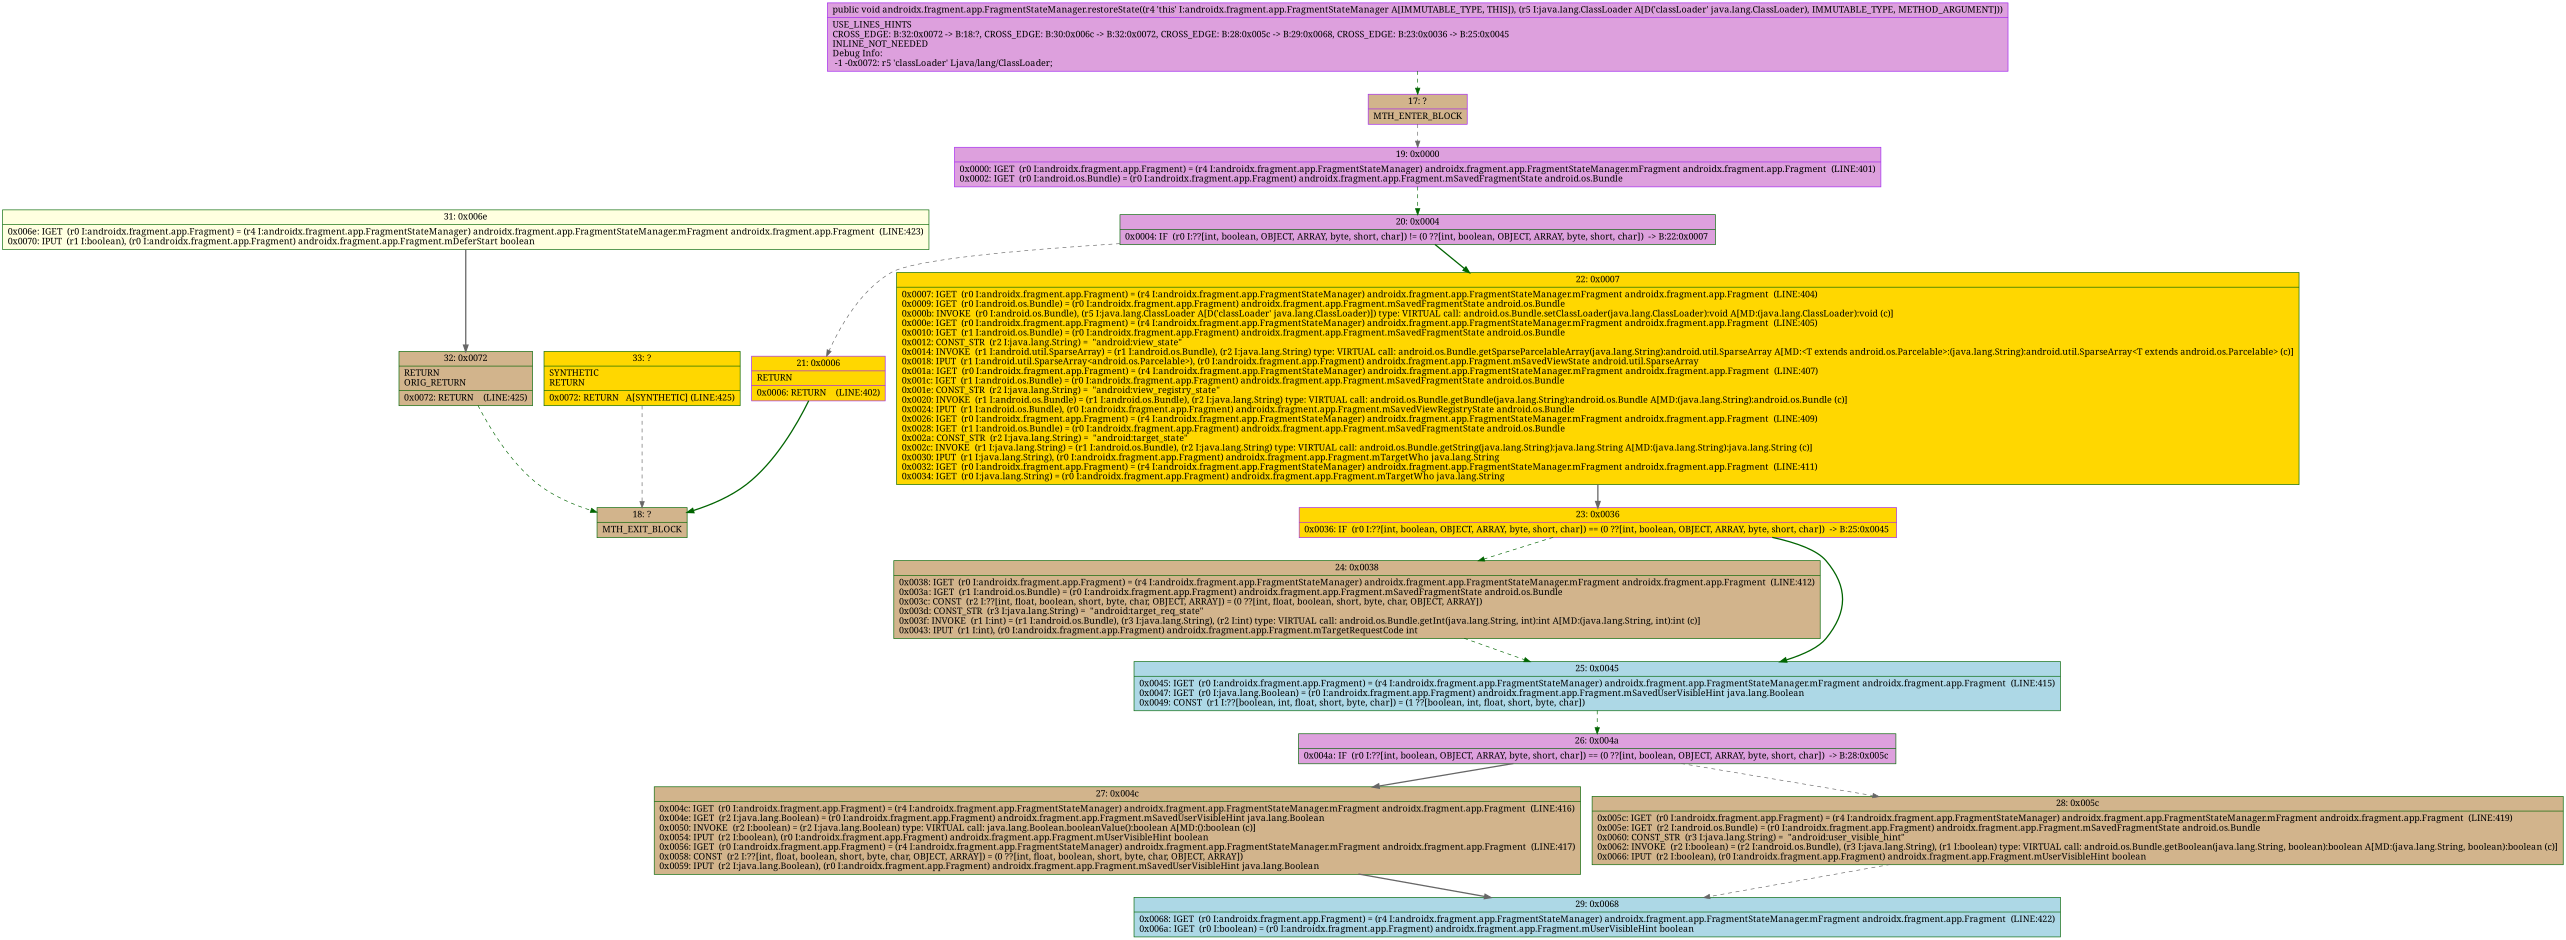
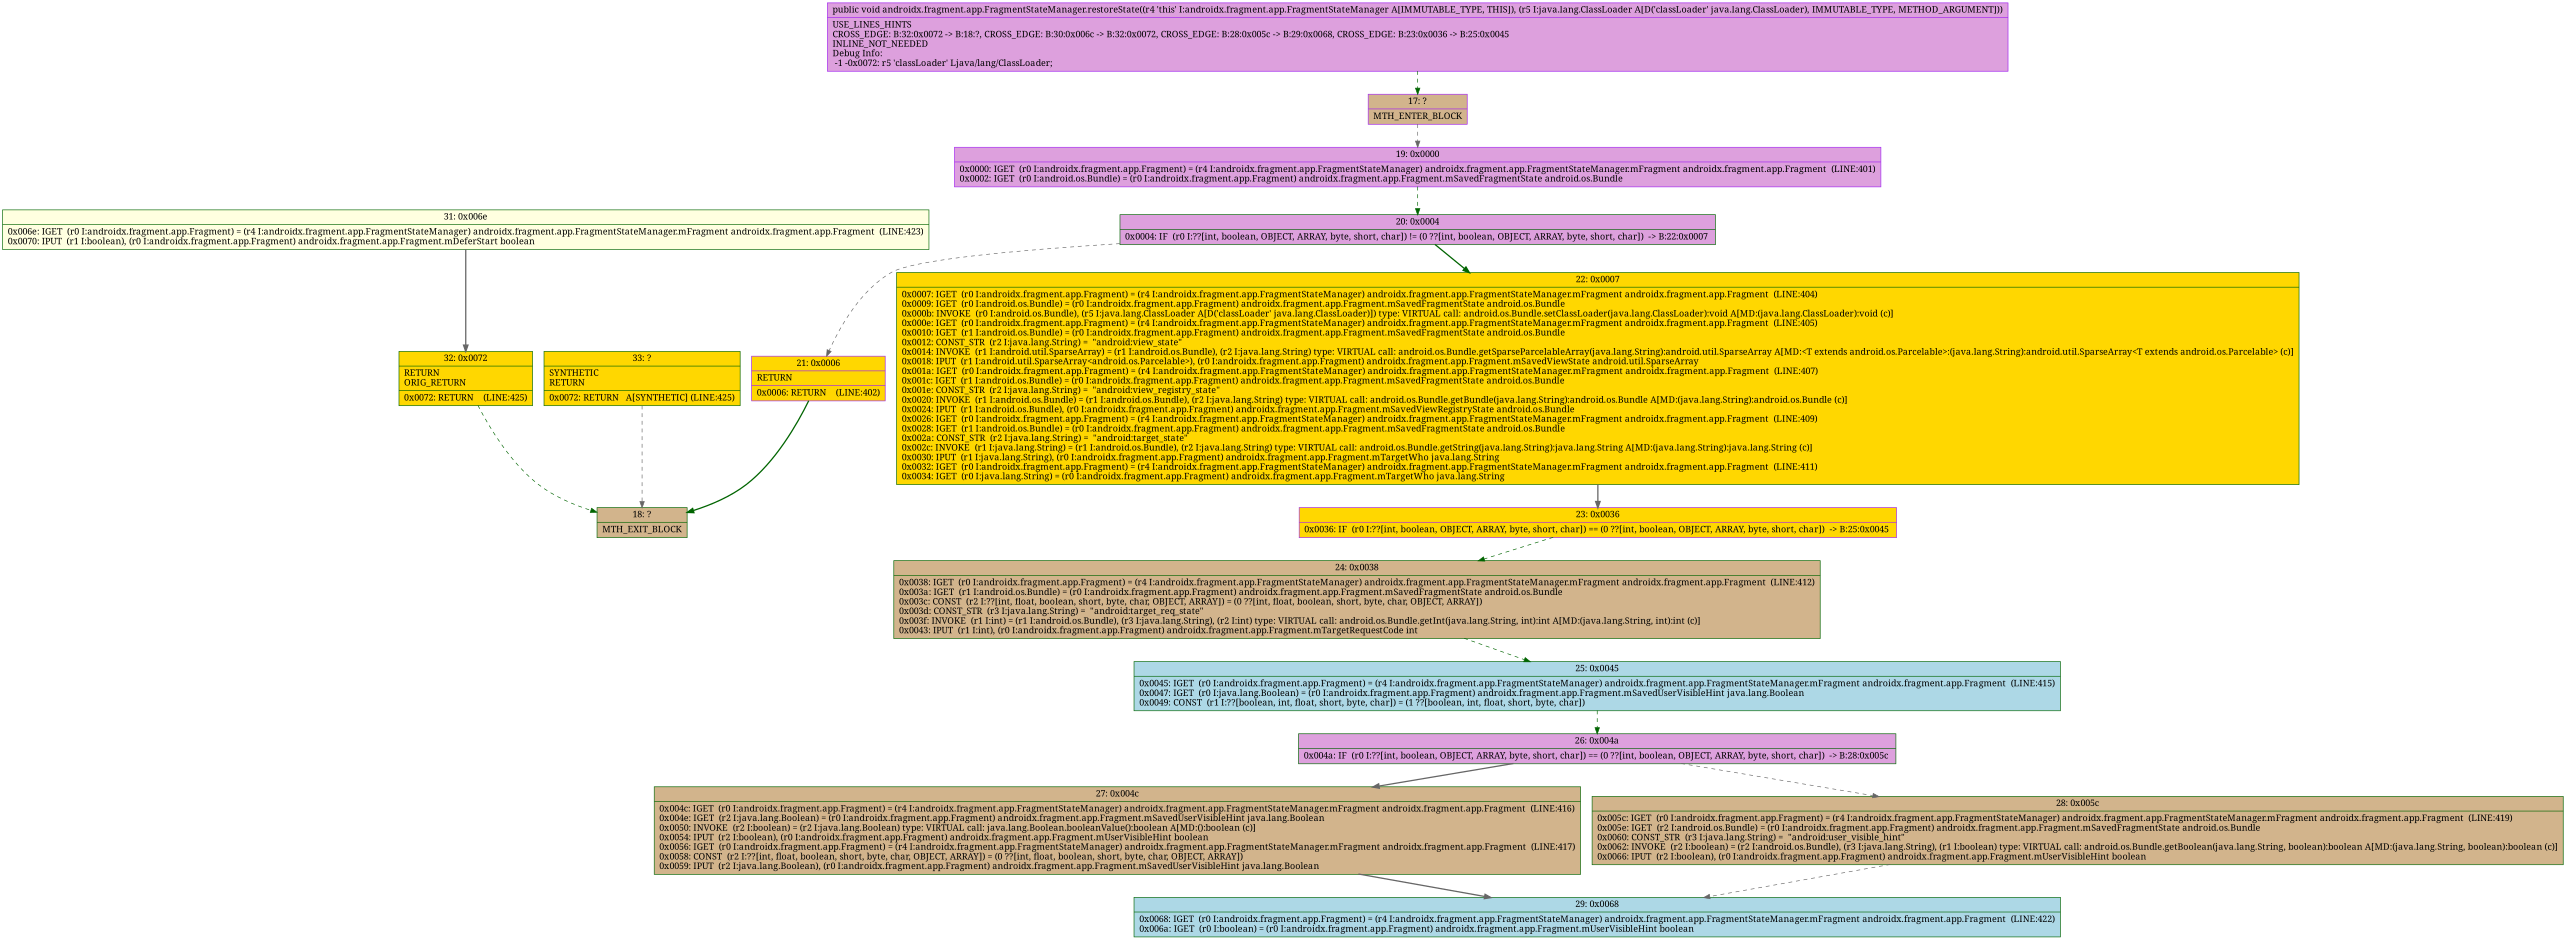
node "32: 0x0072": fillcolor tan -> gold
edge "23: 0x0036" -> "25: 0x0045": removed
